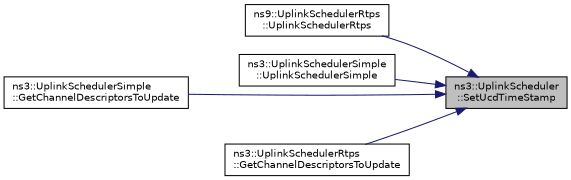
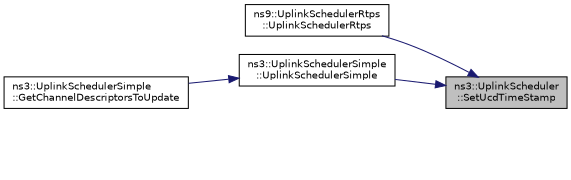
edge "ns3::UplinkSchedulerSimple ::GetChannelDescriptorsToUpdate" -> "ns3::UplinkScheduler ::SetUcdTimeStamp": now "ns3::UplinkSchedulerSimple ::GetChannelDescriptorsToUpdate" -> "ns3::UplinkSchedulerSimple ::UplinkSchedulerSimple"
node "ns3::UplinkSchedulerRtps ::GetChannelDescriptorsToUpdate": removed
